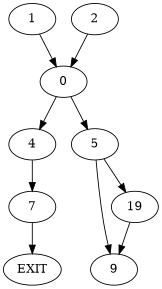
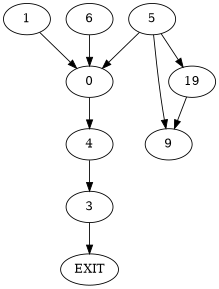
node "2": label "2" -> "6"
edge "0" -> "5": reversed
node "7": label "7" -> "3"
